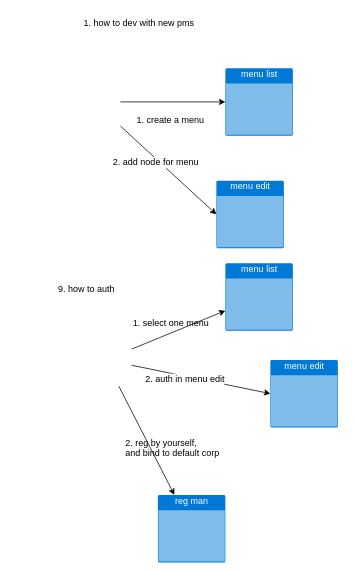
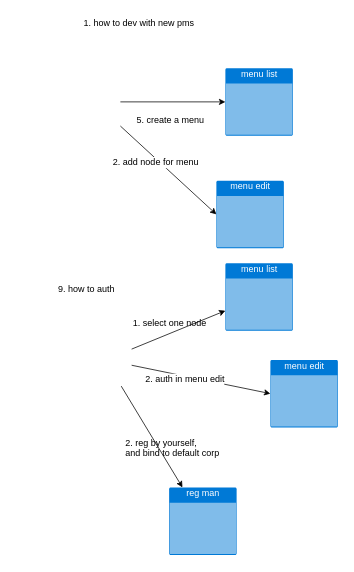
node "1. create a menu": label "1. create a menu" -> "5. create a menu"
node "1. select one menu": label "1. select one menu" -> "1. select one node"
node "reg man": moved (192, 528) -> (203, 521)
